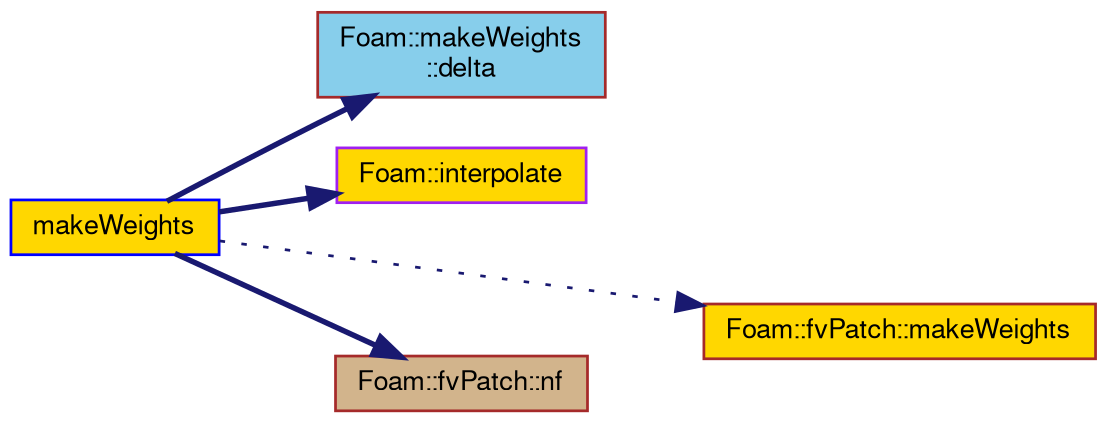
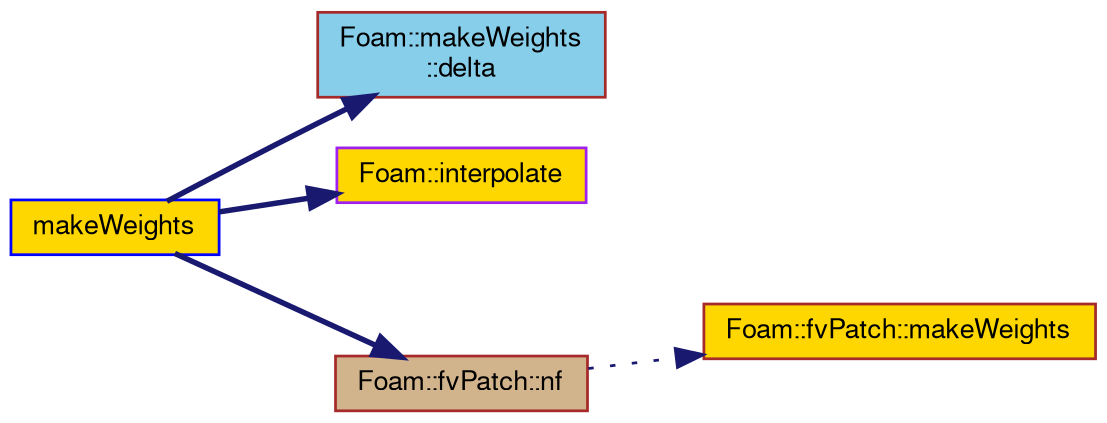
edge "makeWeights" -> "Foam::fvPatch::makeWeights": now "Foam::fvPatch::nf" -> "Foam::fvPatch::makeWeights"
